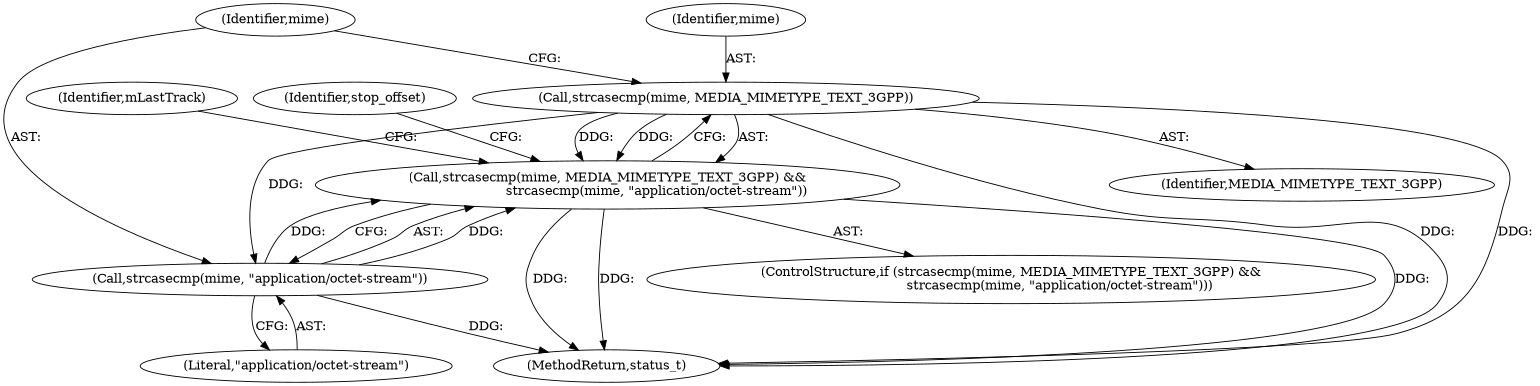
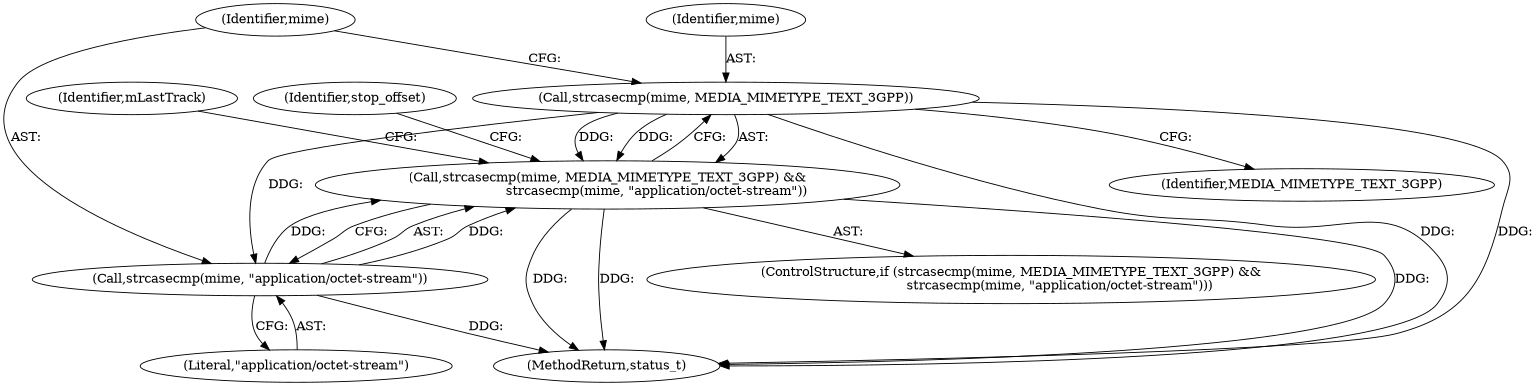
edge "(Call,strcasecmp(mime, MEDIA_MIMETYPE_TEXT_3GPP))" -> "(Identifier,MEDIA_MIMETYPE_TEXT_3GPP)": label "AST: " -> "CFG: "
